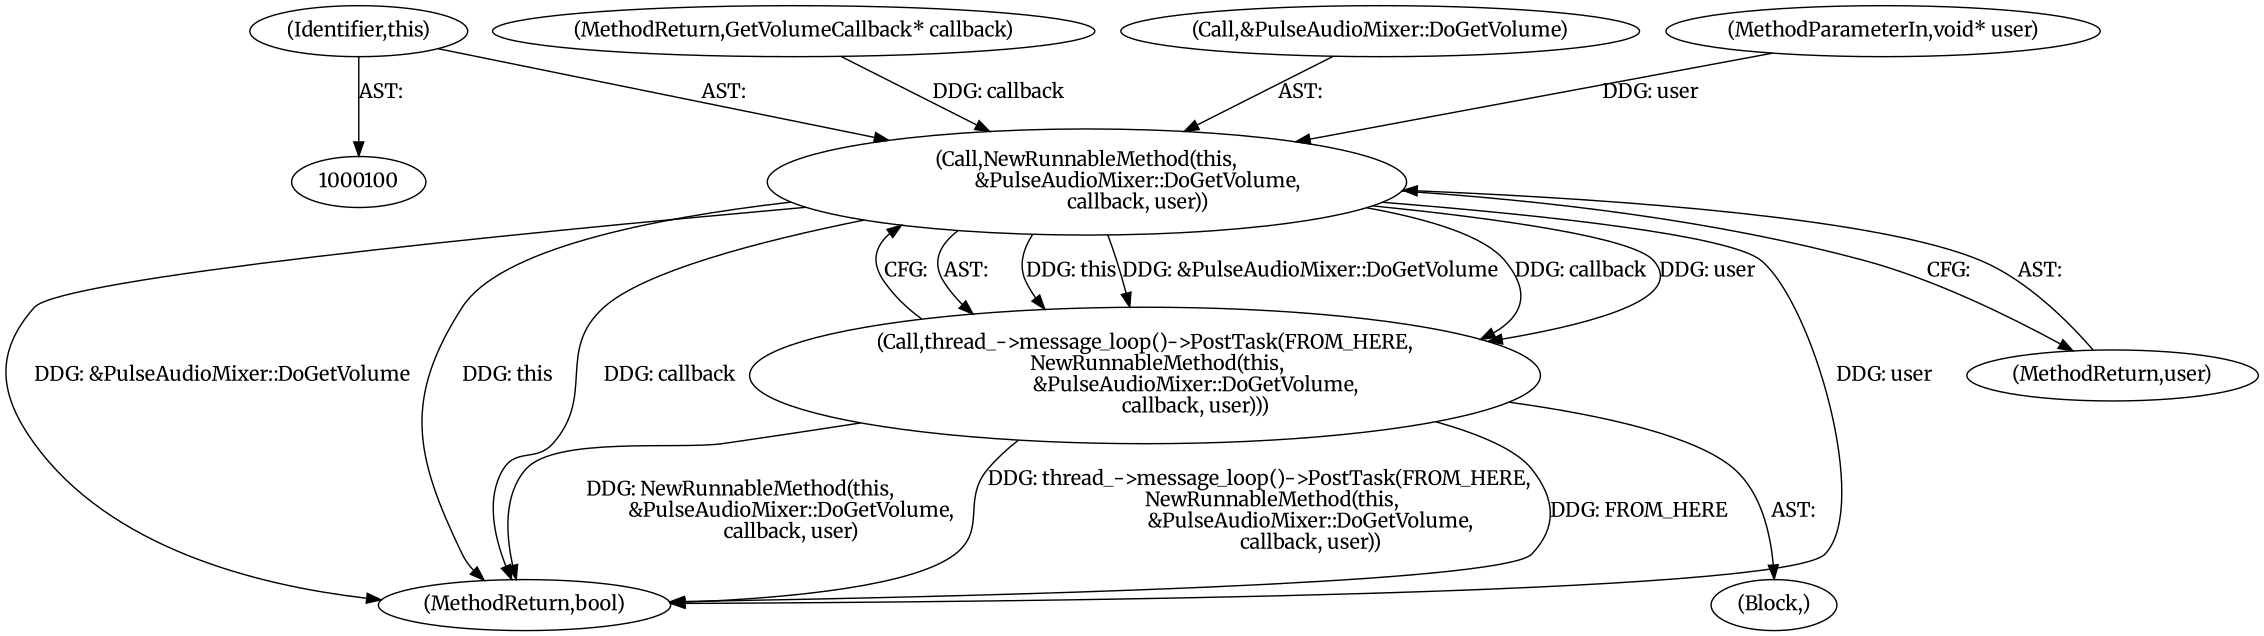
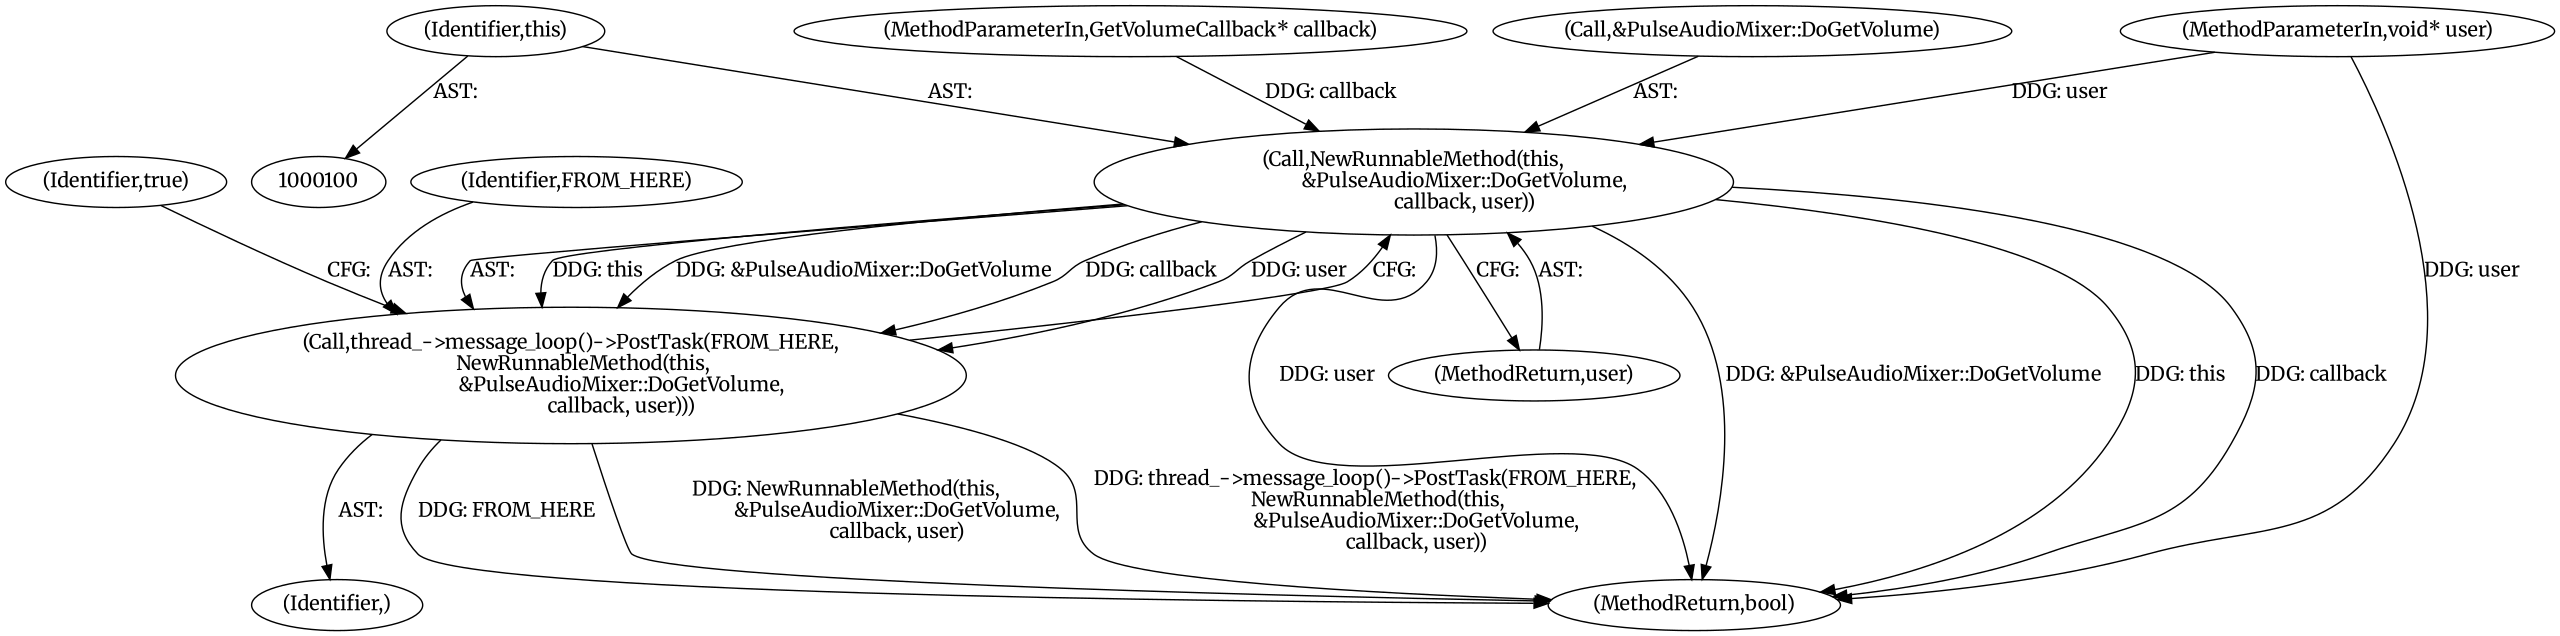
node "(MethodReturn,GetVolumeCallback* callback)": label "(MethodReturn,GetVolumeCallback* callback)" -> "(MethodParameterIn,GetVolumeCallback* callback)"
node "(Identifier,true)": added
node "(Identifier,FROM_HERE)": added
edge "(MethodParameterIn,void* user)" -> "(MethodReturn,bool)": added, label "DDG: user"
node "(Block,)": label "(Block,)" -> "(Identifier,)"
